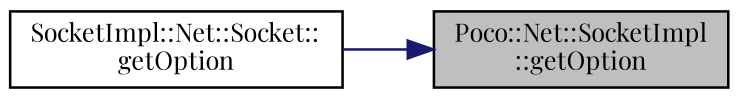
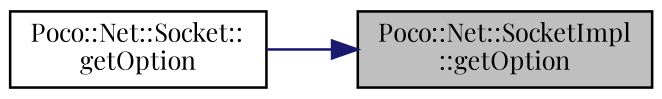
node "SocketImpl::Net::Socket:: getOption": label "SocketImpl::Net::Socket:: getOption" -> "Poco::Net::Socket:: getOption"
